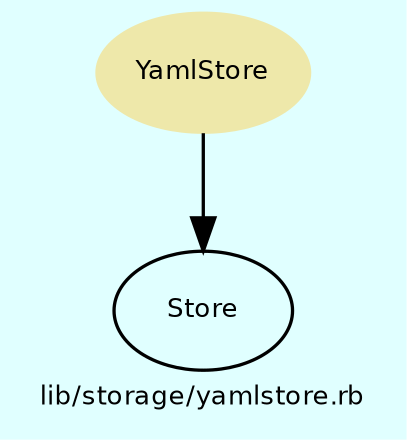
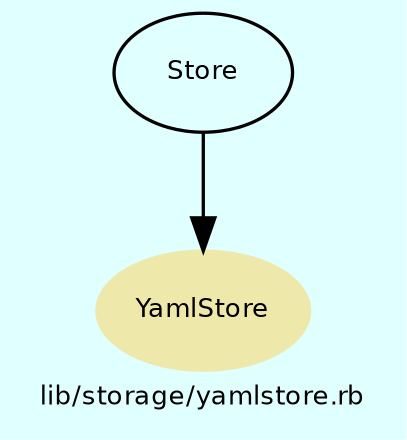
edge "YamlStore" -> "Store": reversed
